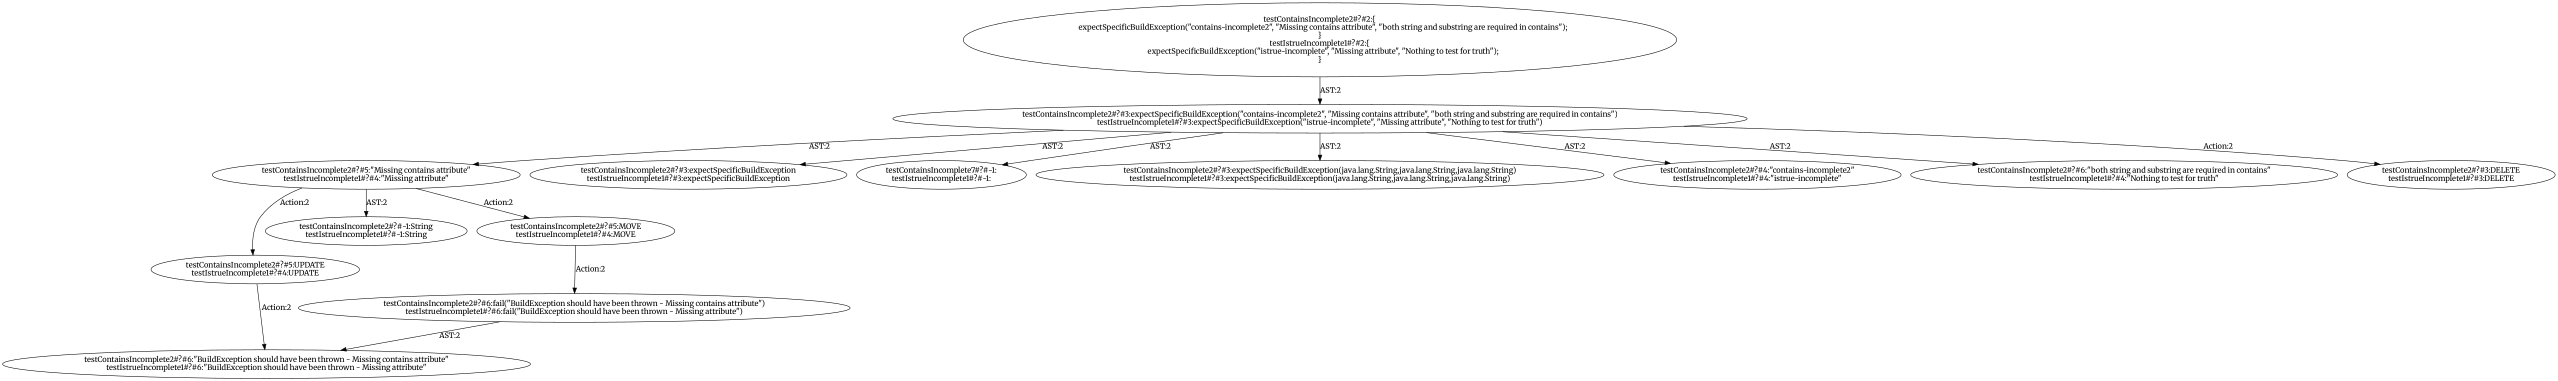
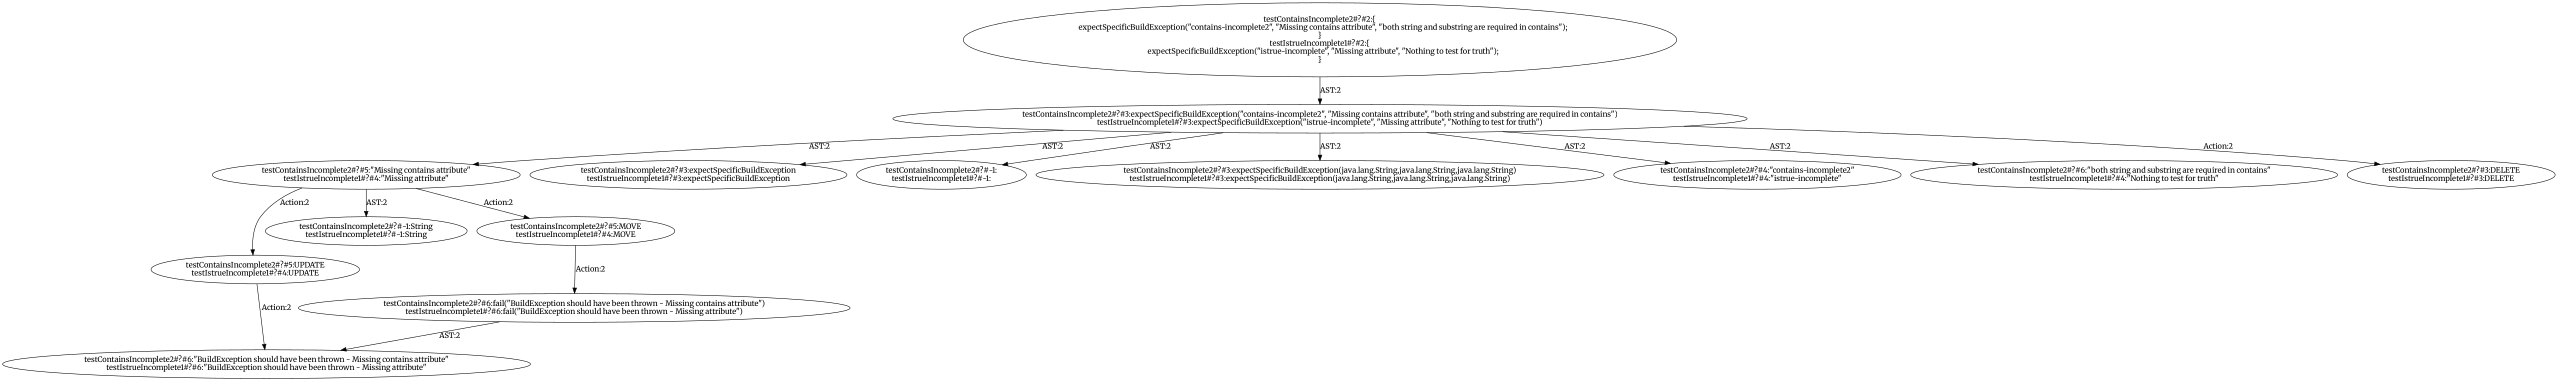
node "testContainsIncomplete7#?#-1: testIstrueIncomplete1#?#-1:": label "testContainsIncomplete7#?#-1: testIstrueIncomplete1#?#-1:" -> "testContainsIncomplete2#?#-1: testIstrueIncomplete1#?#-1:"
